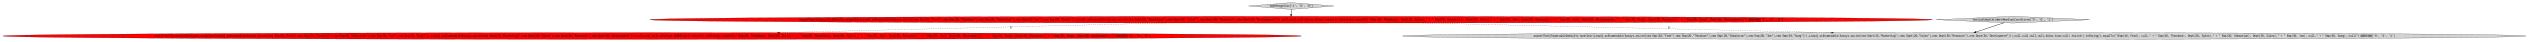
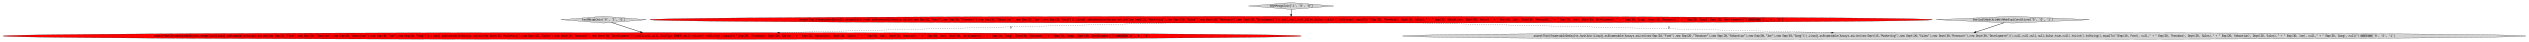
node "testMergeJoin['0', '1', '0']": added
